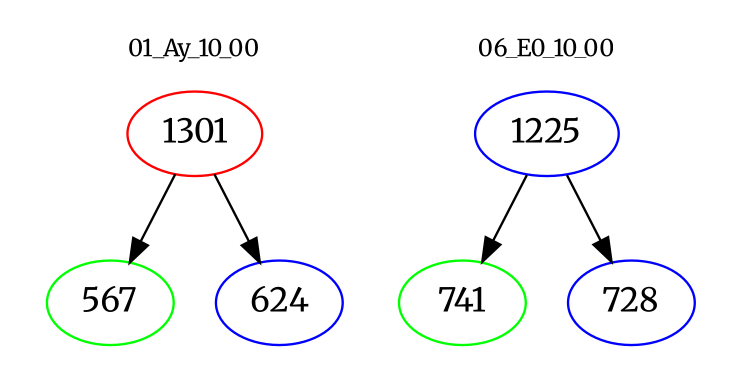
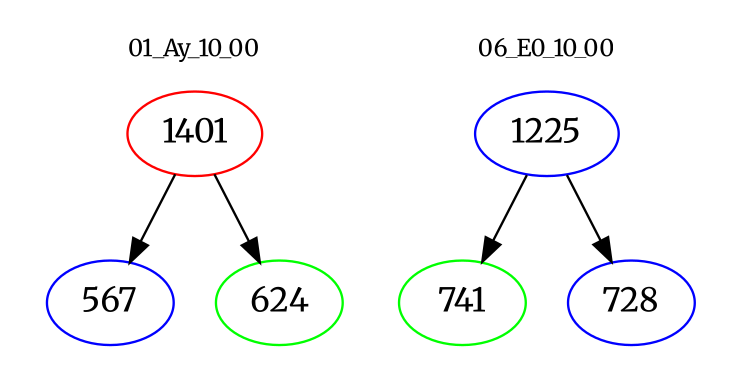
node "1301": label "1301" -> "1401"
node "567": color green -> blue
node "624": color blue -> green
